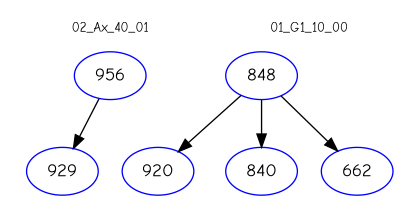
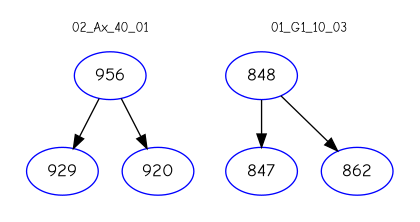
cluster "01_G1_10_00": label "01_G1_10_00" -> "01_G1_10_03"
edge "848" -> "920": now "956" -> "920"
node "840": label "840" -> "847"
node "662": label "662" -> "862"
